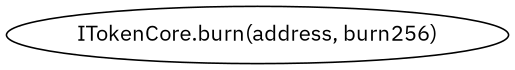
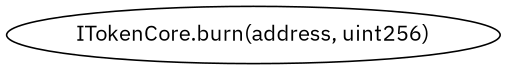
node "ITokenCore.burn(address, burn256)": label "ITokenCore.burn(address, burn256)" -> "ITokenCore.burn(address, uint256)"
